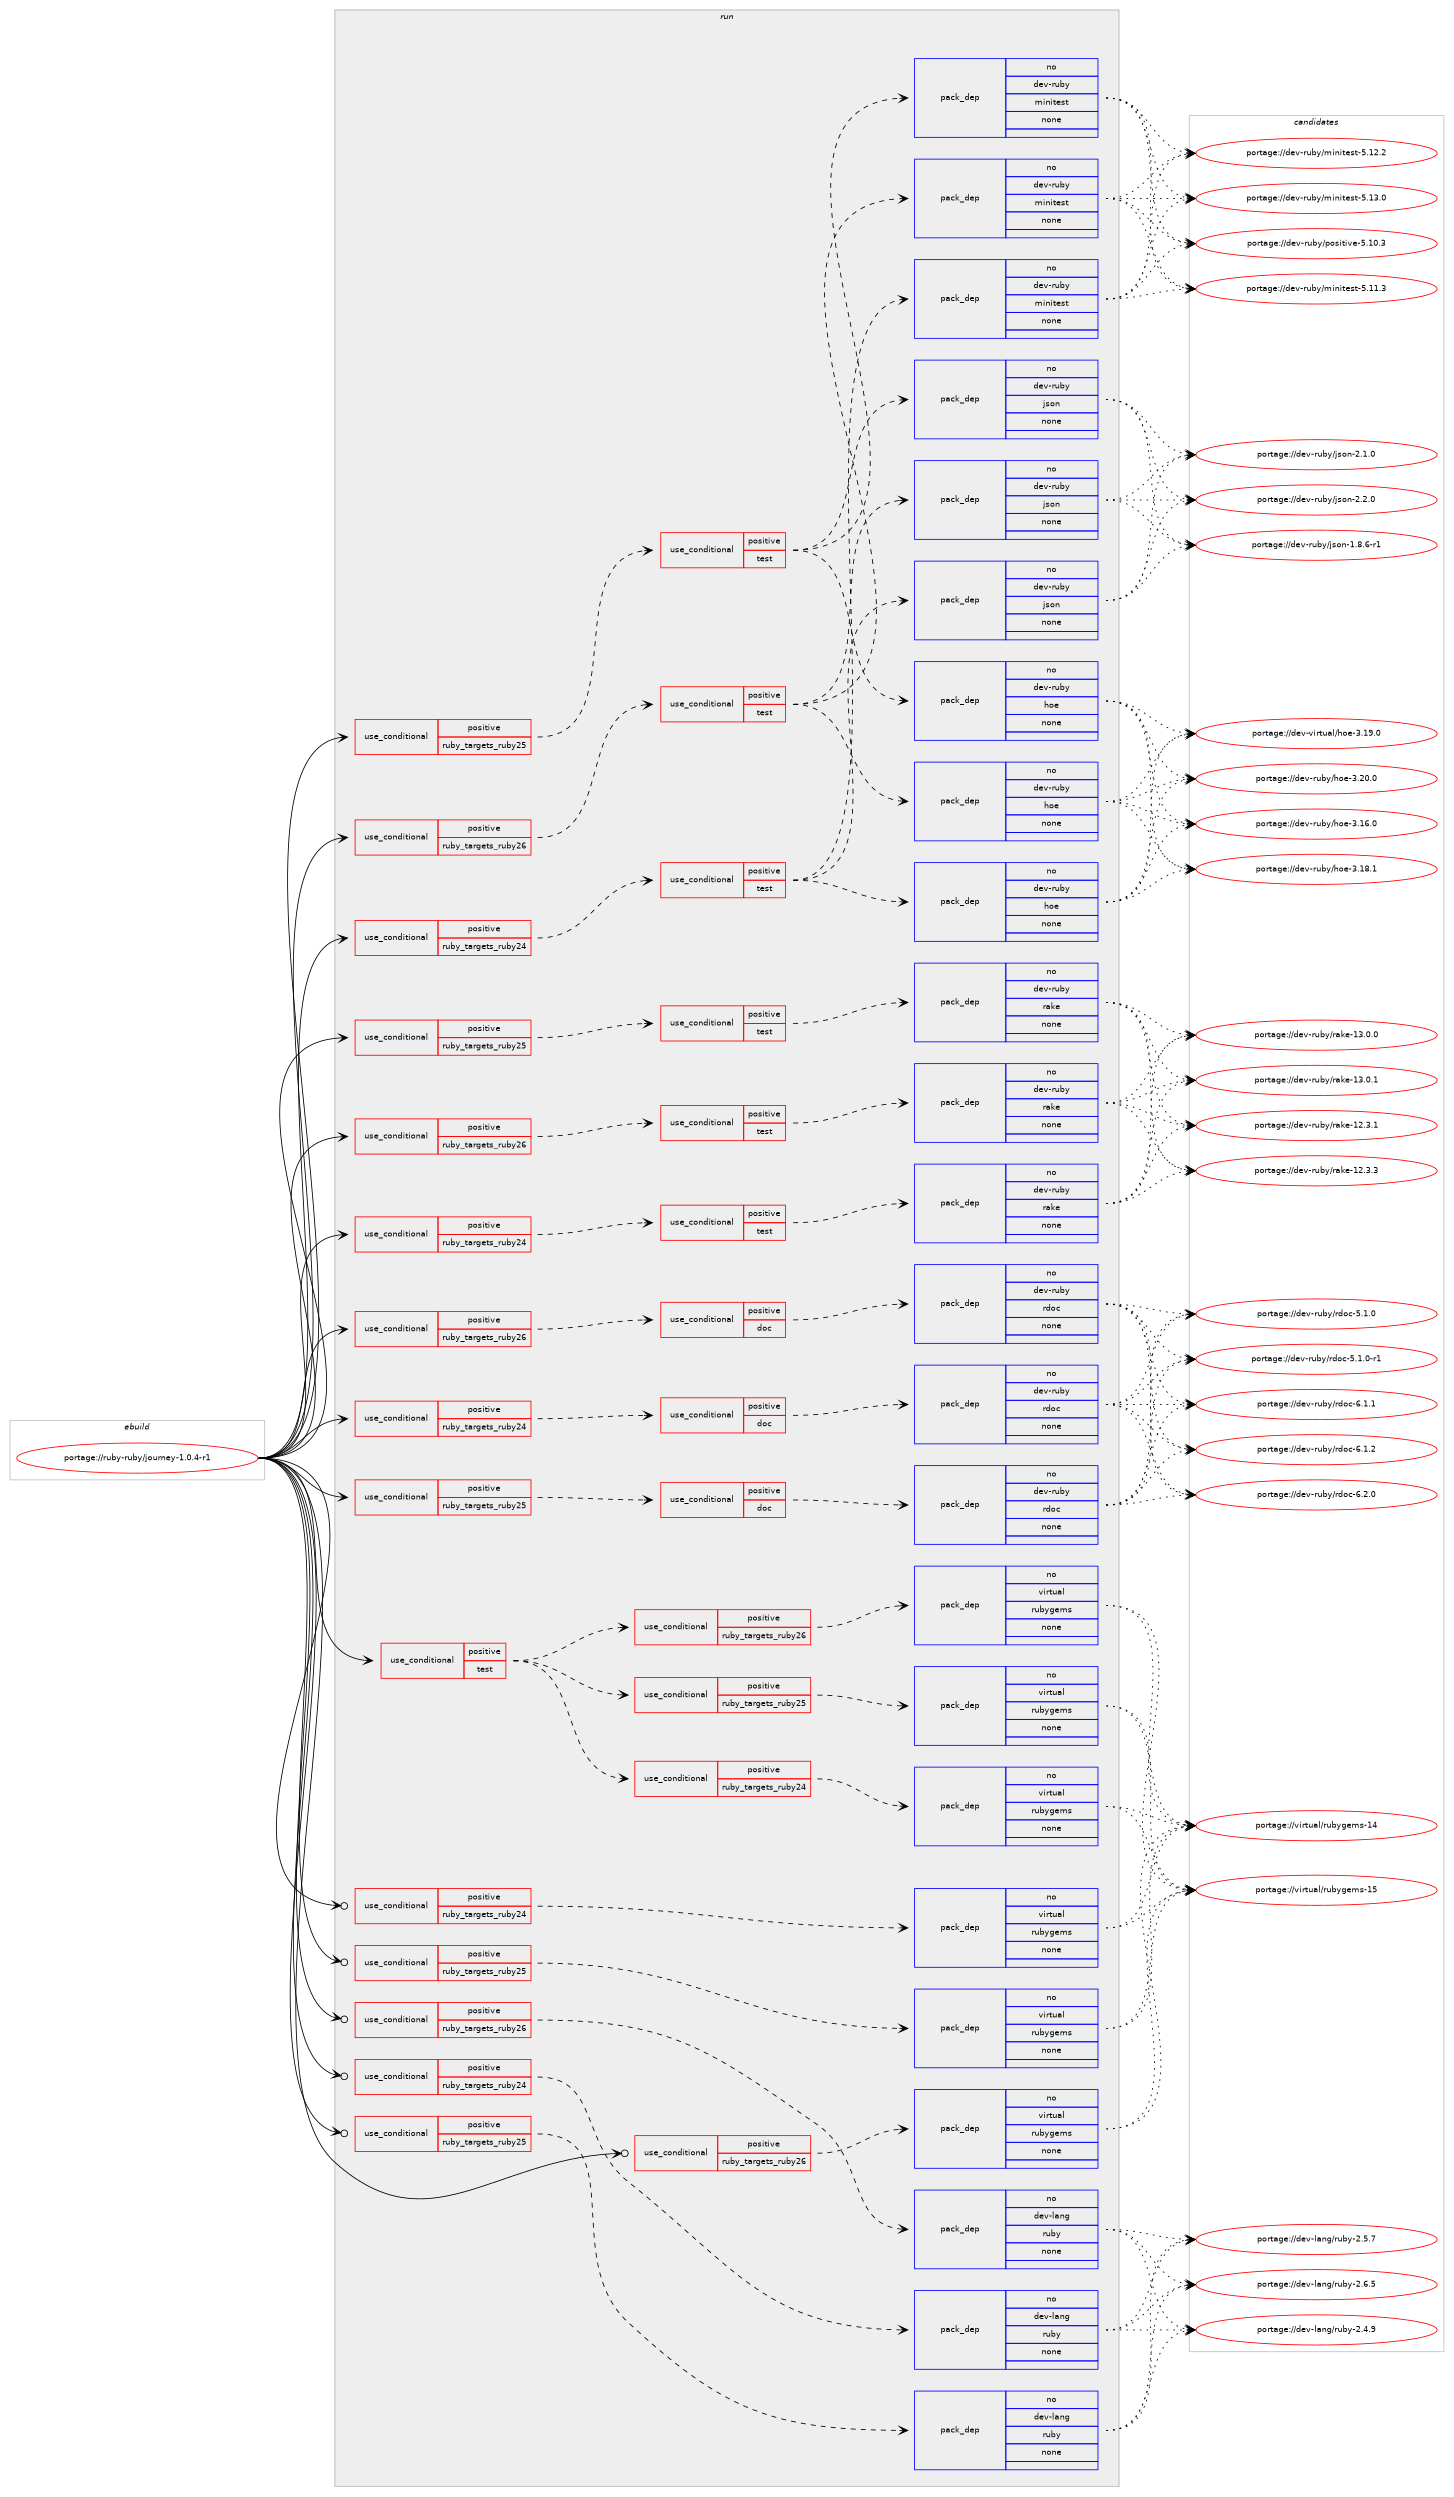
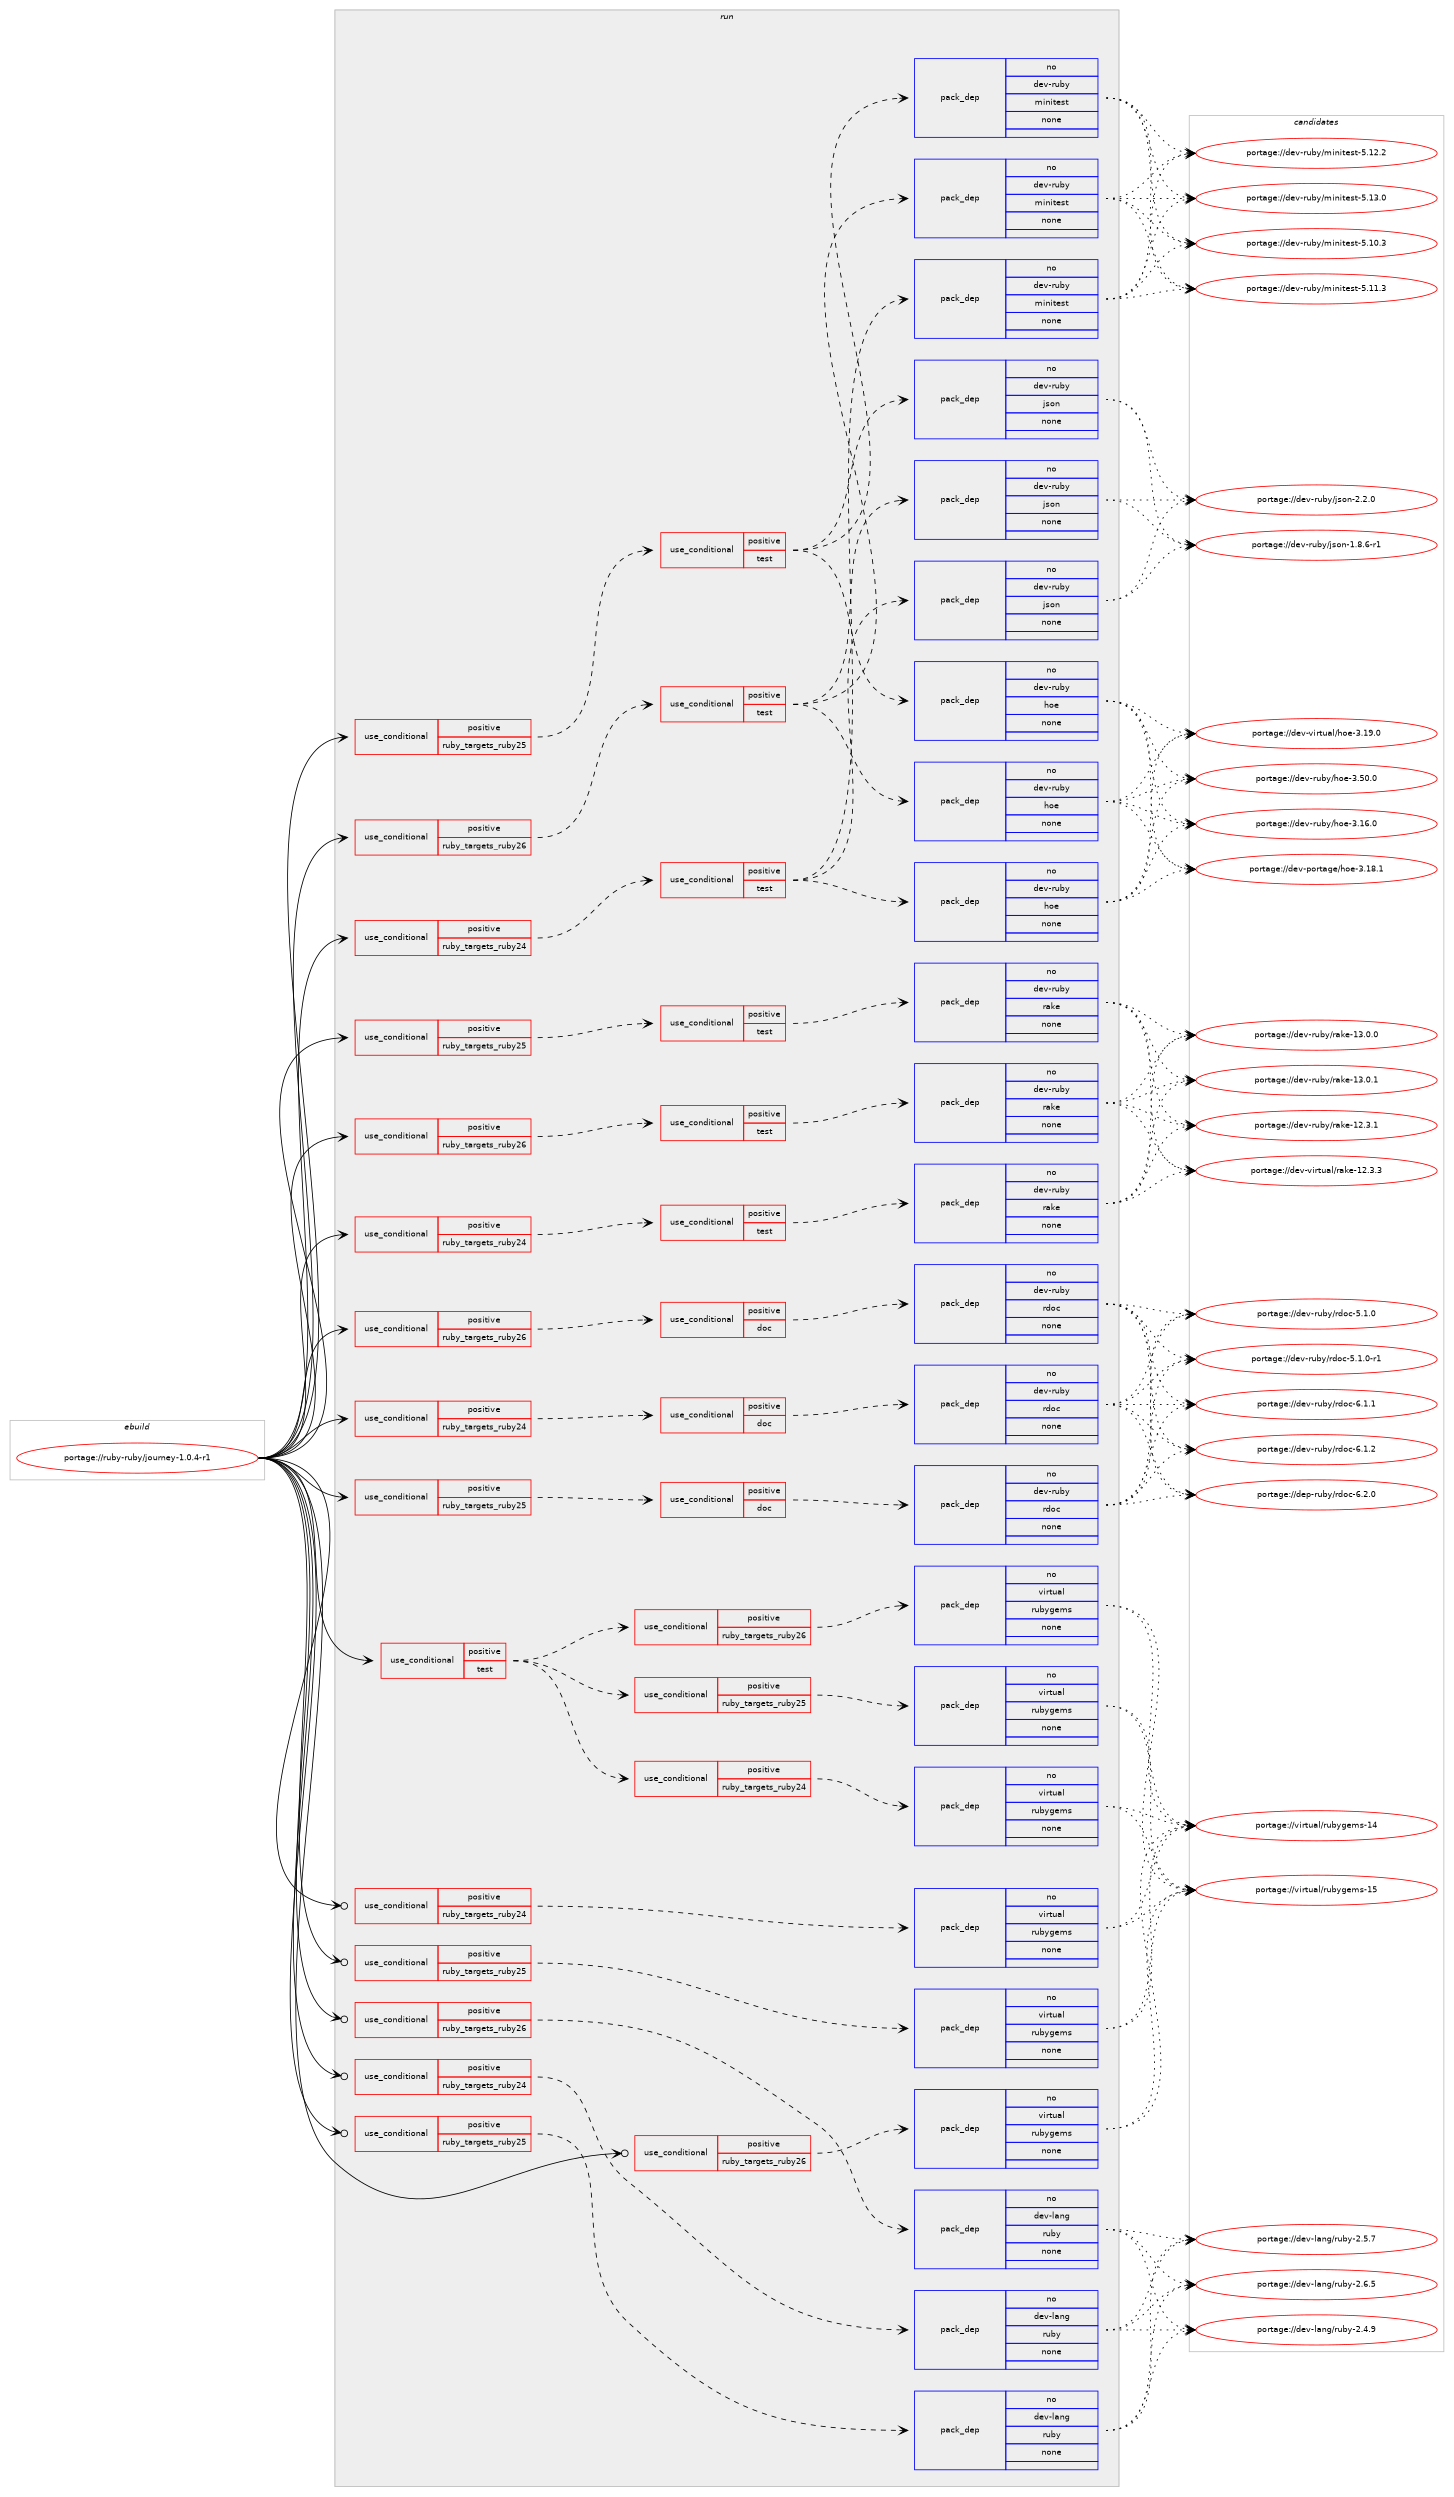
node "portage://dev-ruby/positive-5.10.3": label "portage://dev-ruby/positive-5.10.3" -> "portage://dev-ruby/minitest-5.10.3"
node "portage://dev-ruby/json-2.1.0": removed
node "portage://dev-ruby/hoe-3.20.0": label "portage://dev-ruby/hoe-3.20.0" -> "portage://dev-ruby/hoe-3.50.0"
node "portage://dev-ruby/hoe-3.18.1": label "portage://dev-ruby/hoe-3.18.1" -> "portage://dev-portage/hoe-3.18.1"
node "portage://dev-ruby/rake-12.3.3": label "portage://dev-ruby/rake-12.3.3" -> "portage://dev-virtual/rake-12.3.3"
node "portage://dev-ruby/rdoc-6.2.0": label "portage://dev-ruby/rdoc-6.2.0" -> "portage://dep-ruby/rdoc-6.2.0"
